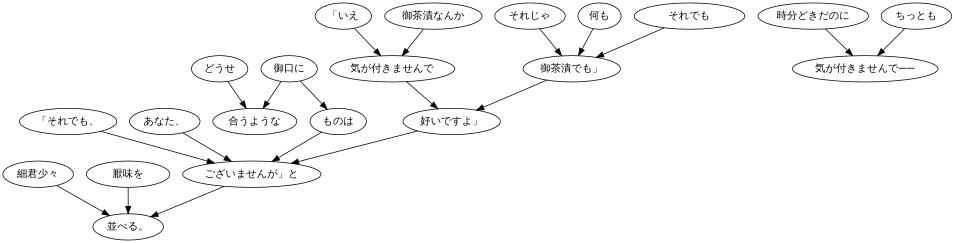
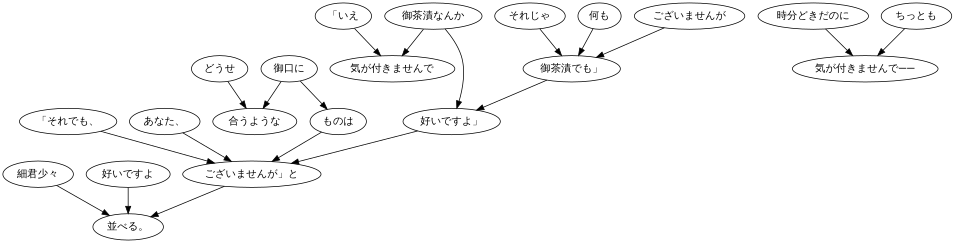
node "それでも": label "それでも" -> "ございませんが"
edge "気が付きませんで" -> "好いですよ」": now "御茶漬なんか" -> "好いですよ」"
node "厭味を": label "厭味を" -> "好いですよ"
